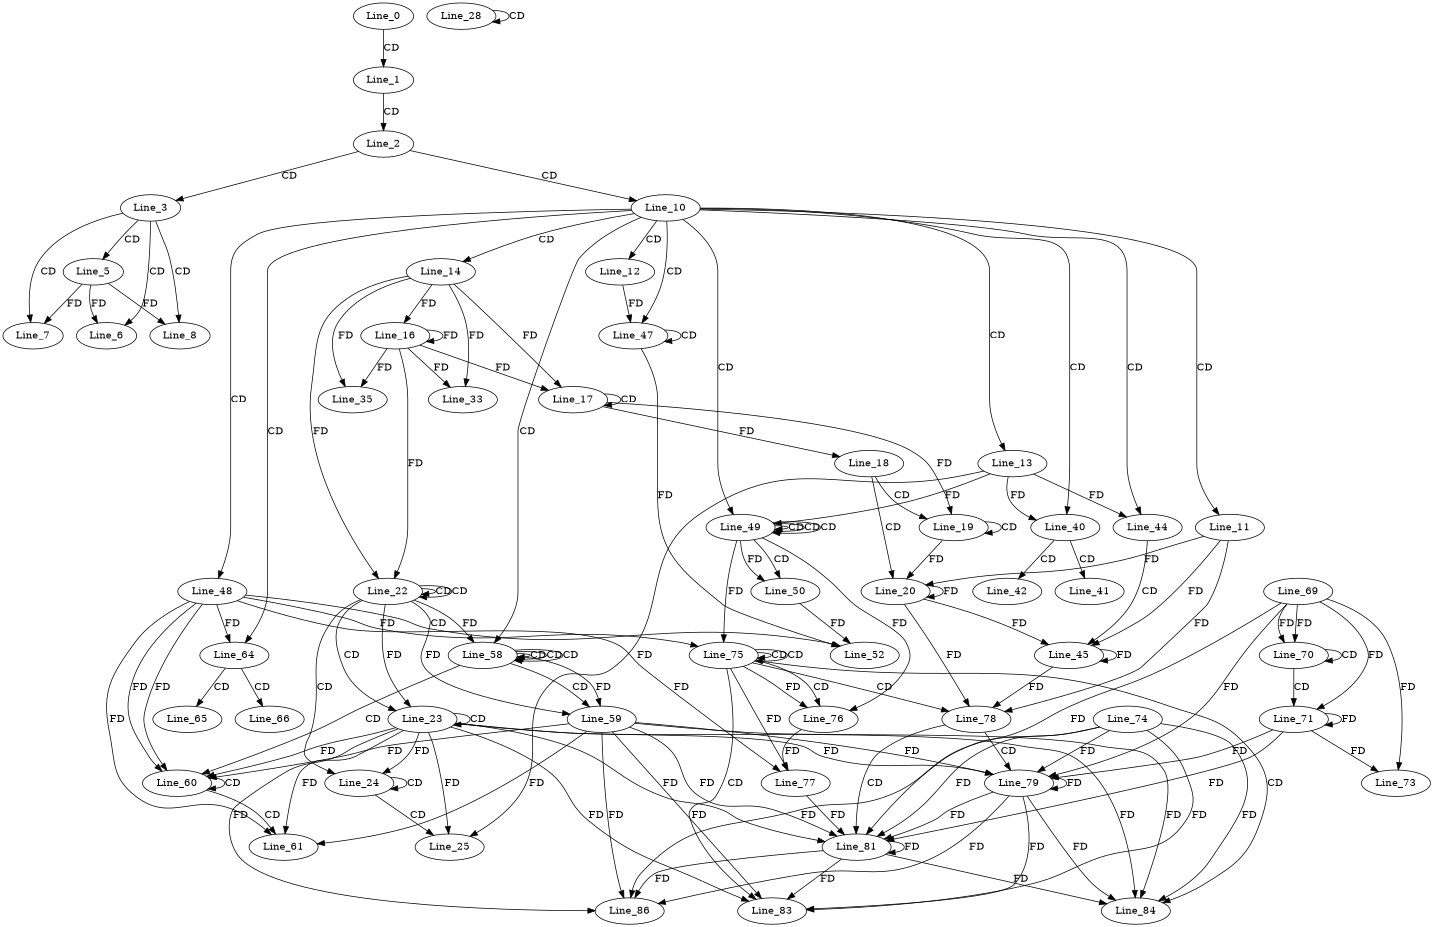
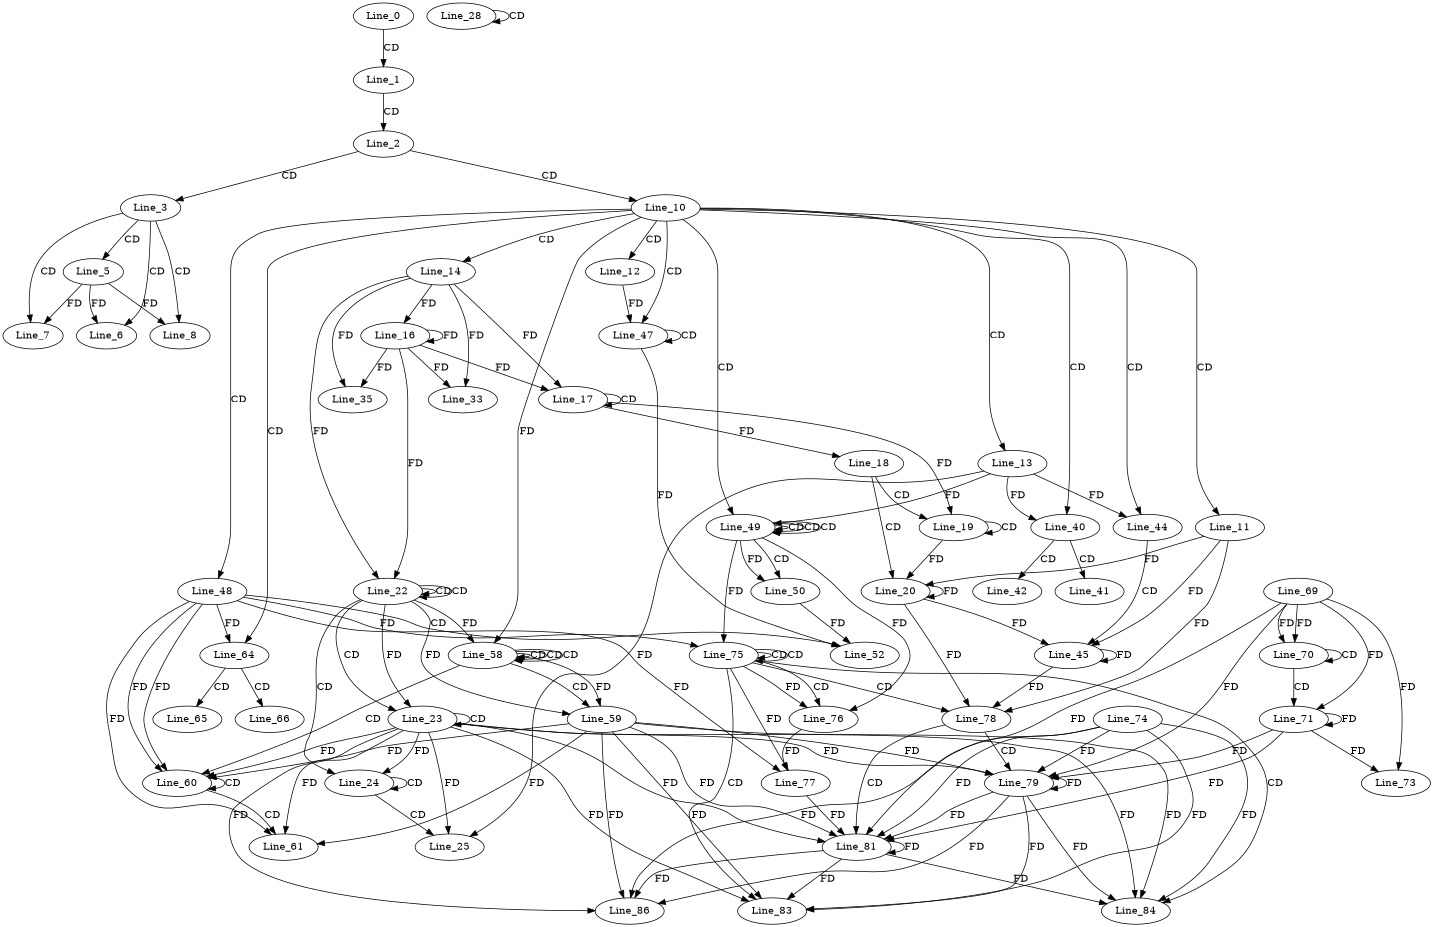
edge "Line_10" -> "Line_58": label "CD" -> "FD"
